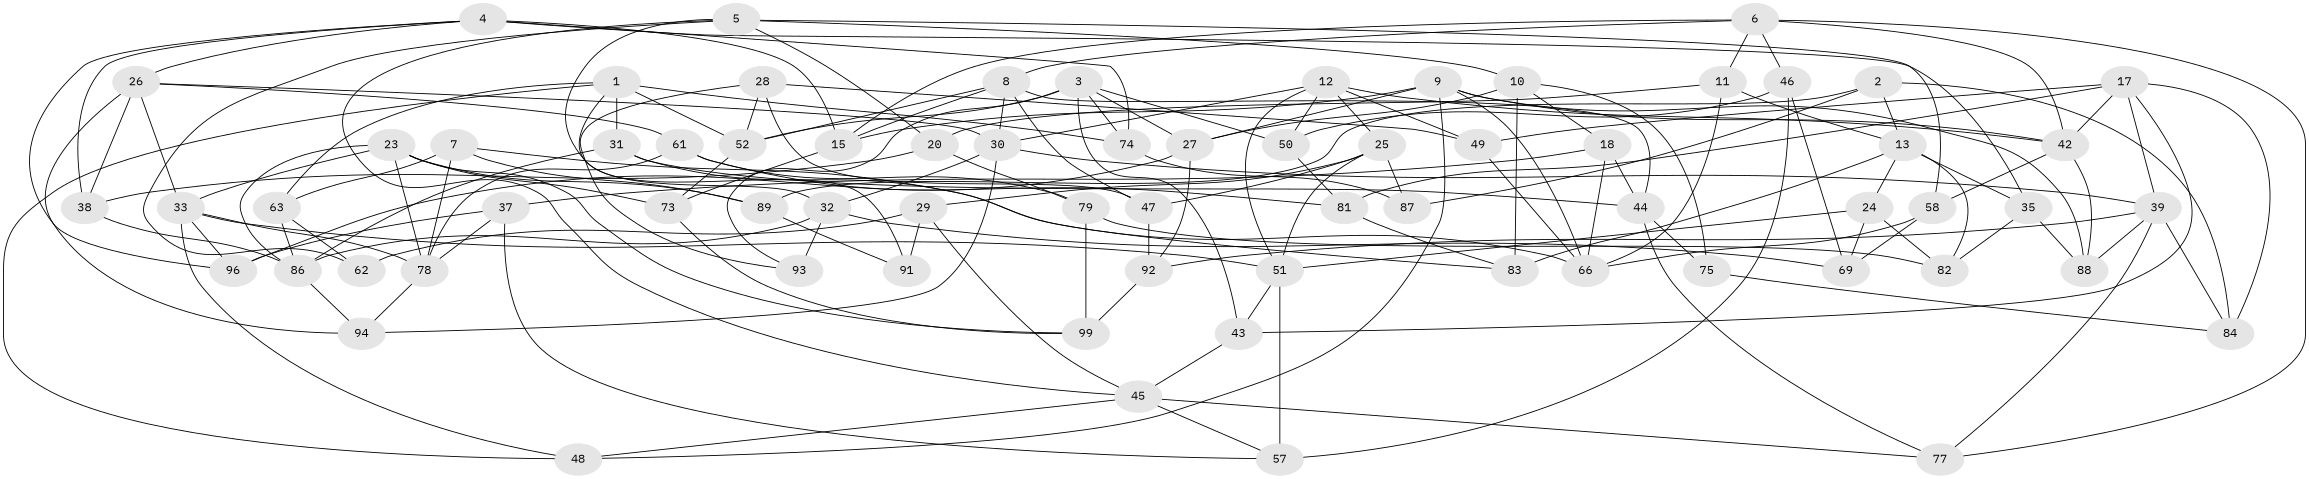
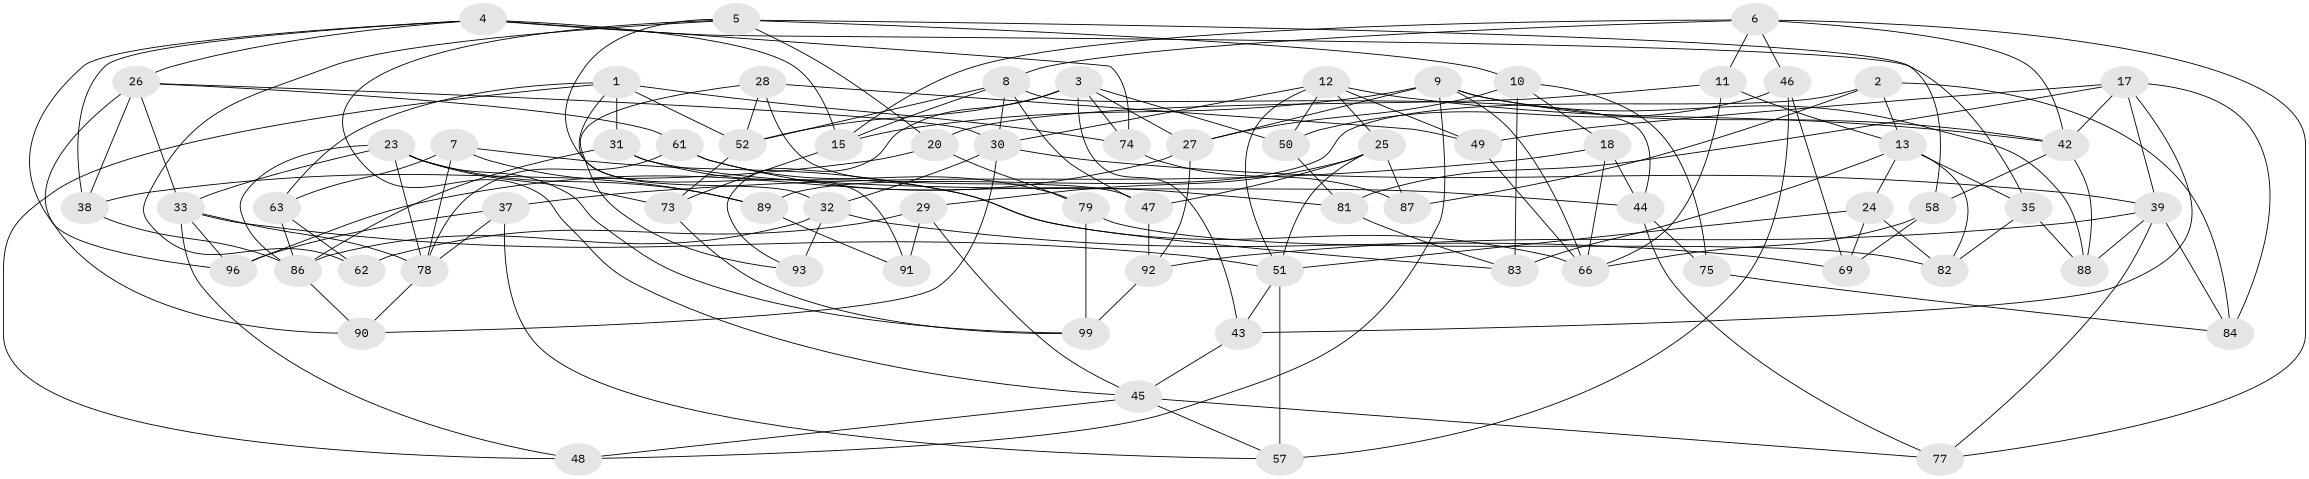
node "94": label "94" -> "90"
